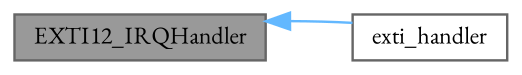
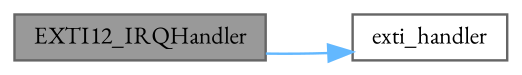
edge "exti_handler" -> "EXTI12_IRQHandler": reversed
